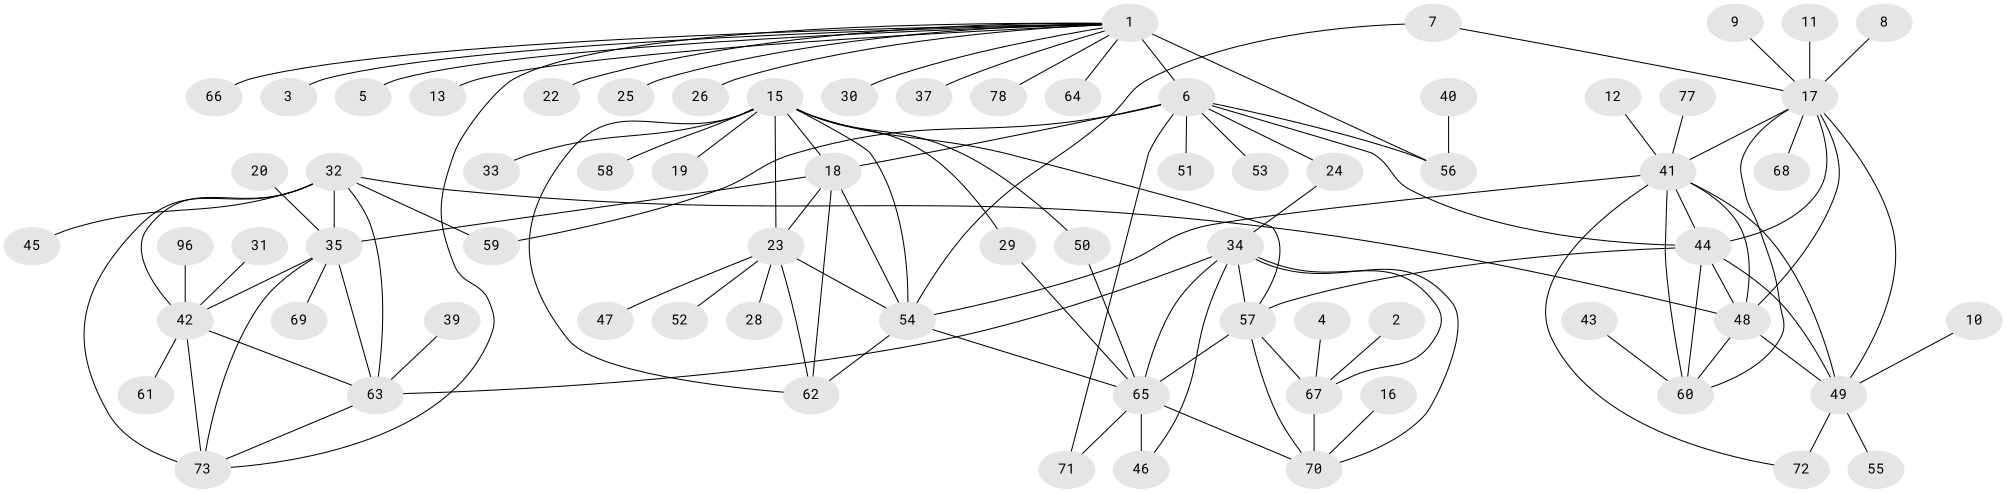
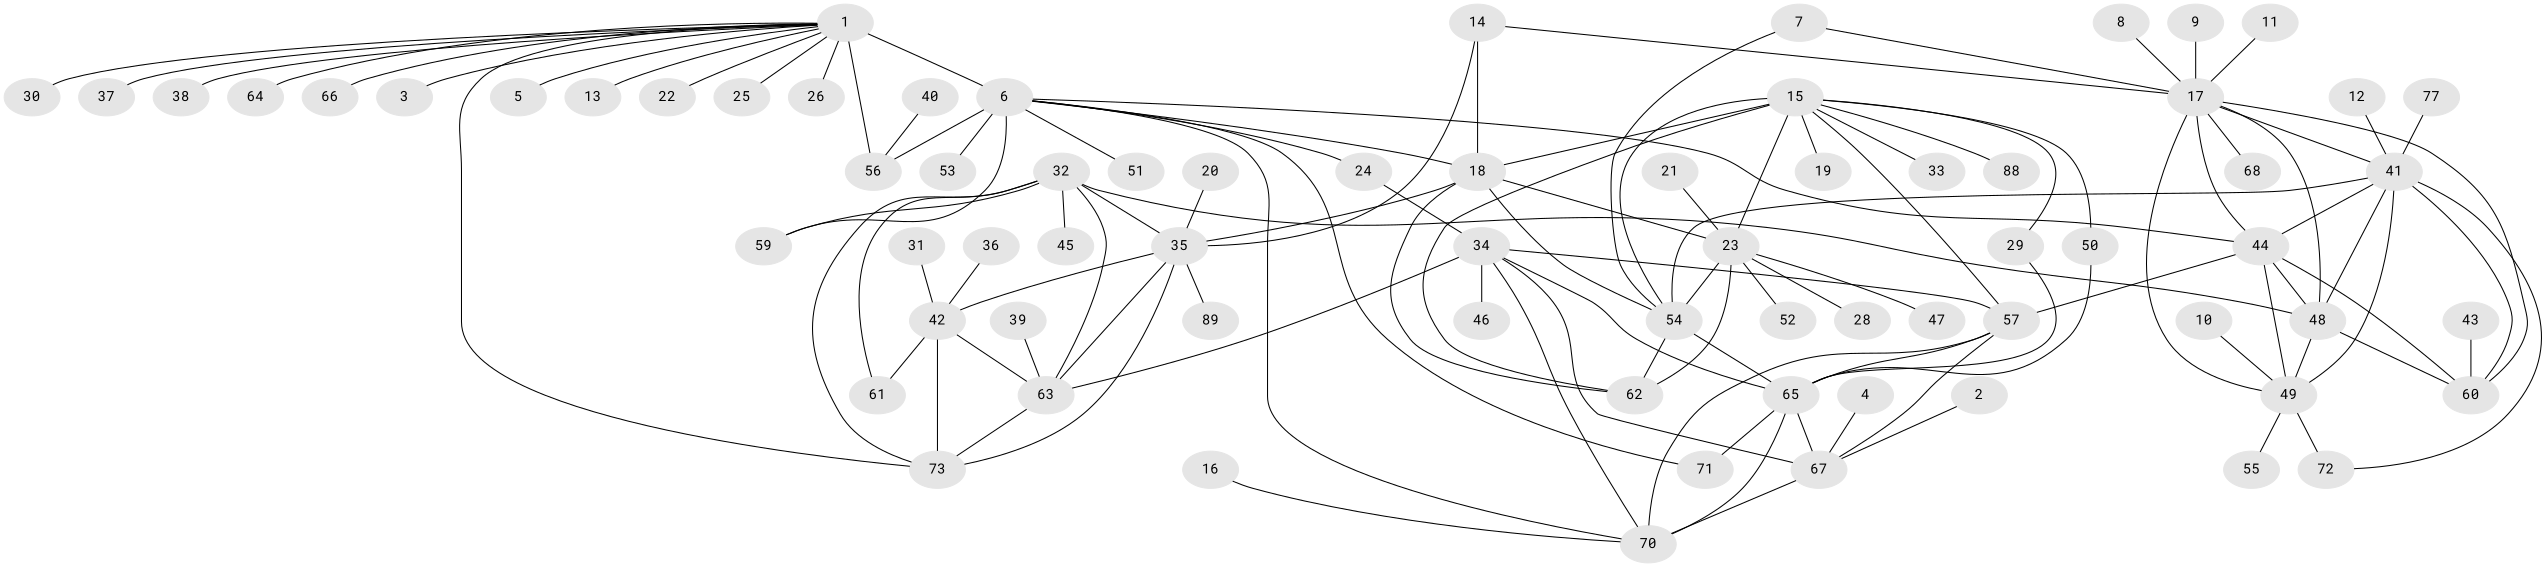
node "14": added
node "78": label "78" -> "38"
node "58": label "58" -> "88"
node "21": added
edge "32" -- "42": now "32" -- "61"
node "96": label "96" -> "36"
node "69": label "69" -> "89"
edge "6" -- "70": added
edge "65" -- "46": now "65" -- "67"
